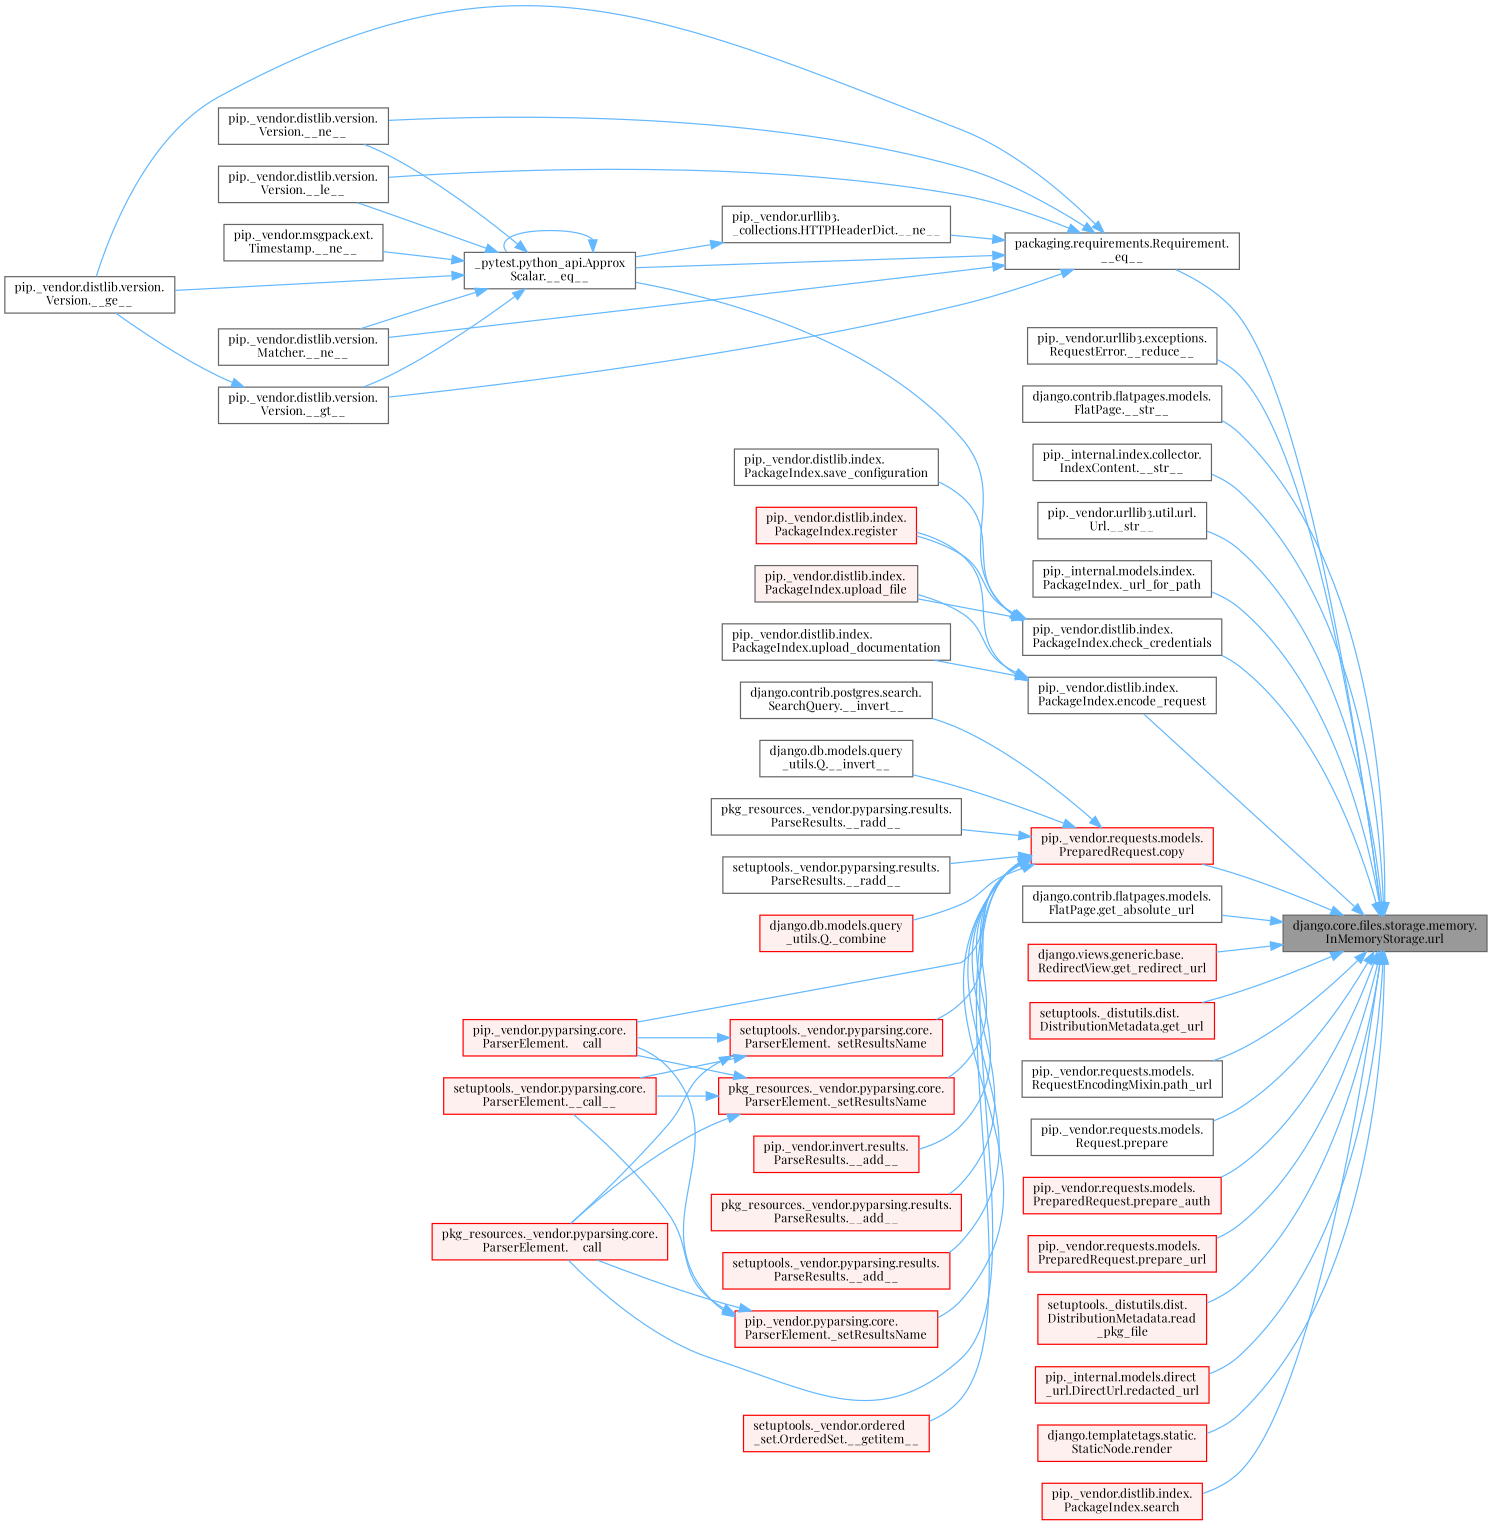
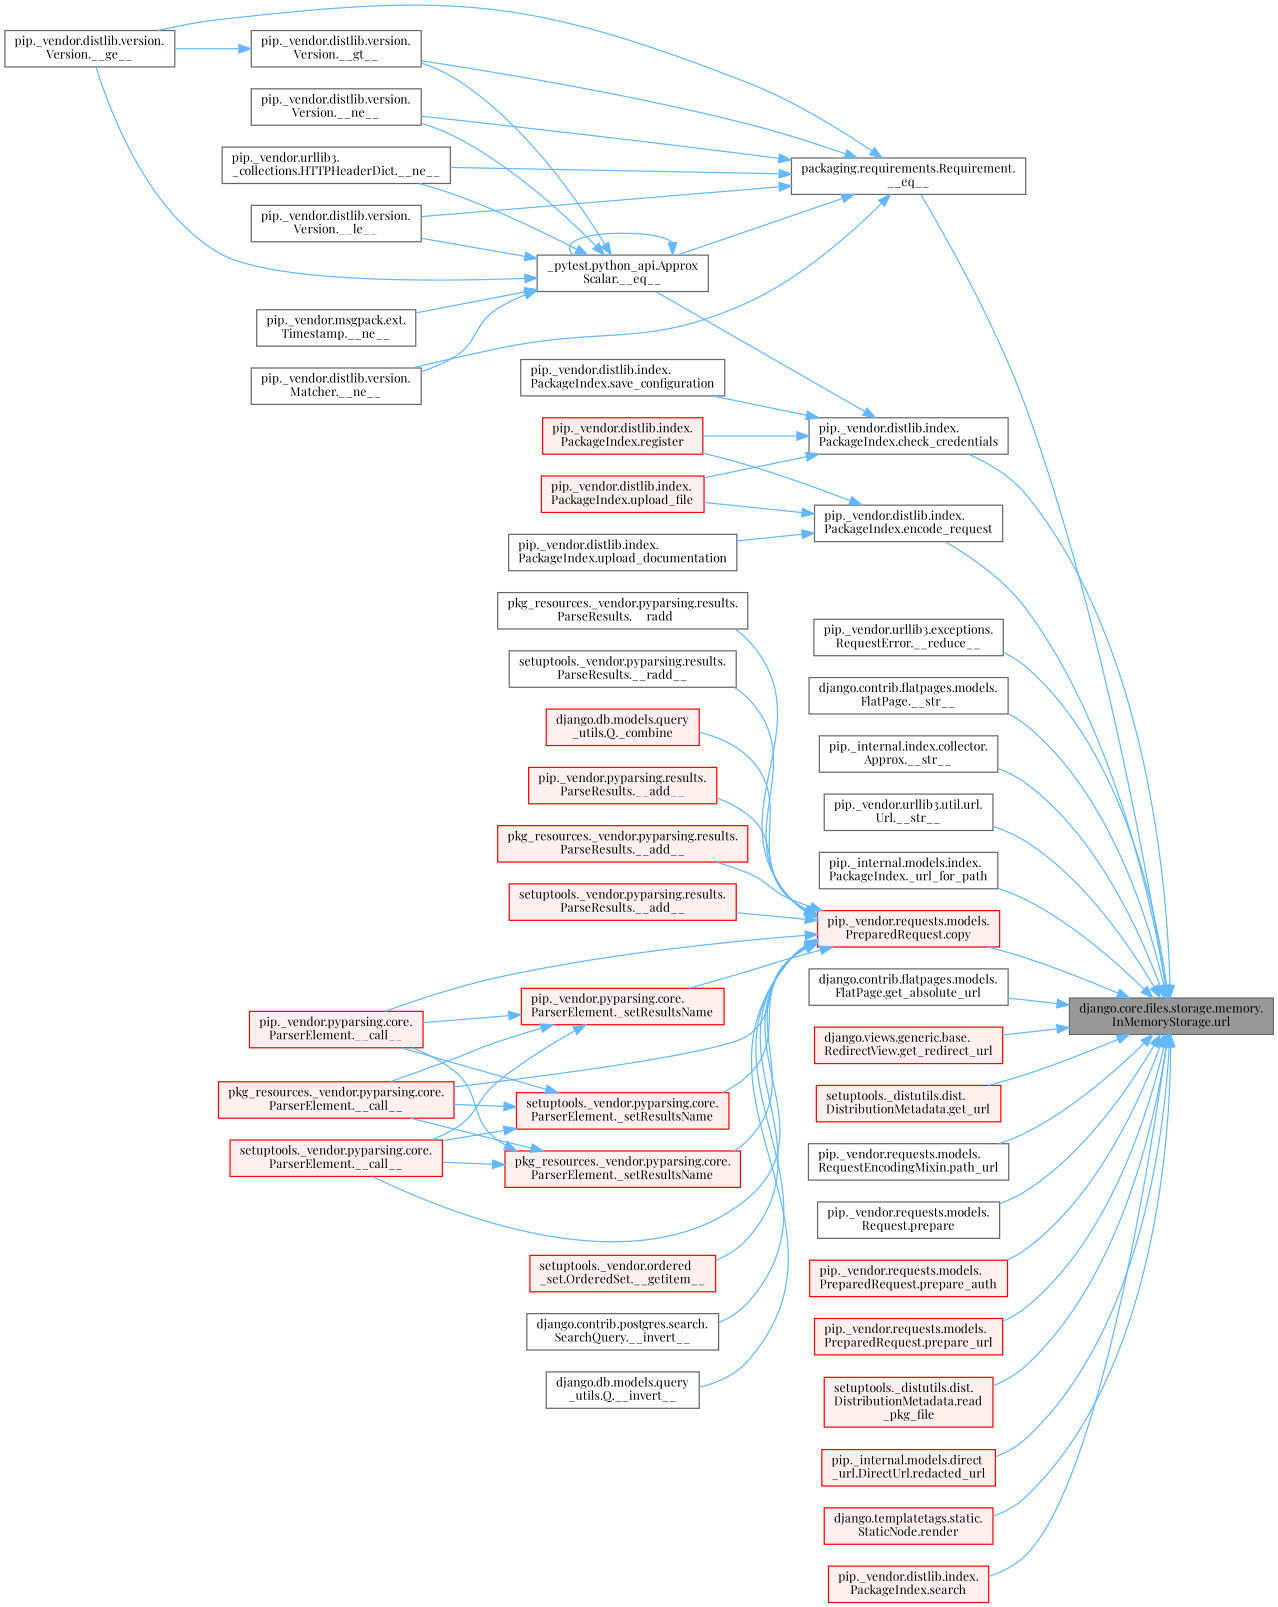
edge "_pytest.python_api.Approx Scalar.__eq__" -> "pip._vendor.urllib3. _collections.HTTPHeaderDict.__ne__": reversed
node "pip._internal.index.collector. IndexContent.__str__": label "pip._internal.index.collector. IndexContent.__str__" -> "pip._internal.index.collector. Approx.__str__"
node "pip._vendor.distlib.index. PackageIndex.upload_file": color grey40 -> red
node "pip._vendor.invert.results. ParseResults.__add__": label "pip._vendor.invert.results. ParseResults.__add__" -> "pip._vendor.pyparsing.results. ParseResults.__add__"
edge "setuptools._vendor.pyparsing.core. ParserElement.__call__" -> "pip._vendor.requests.models. PreparedRequest.copy": added
